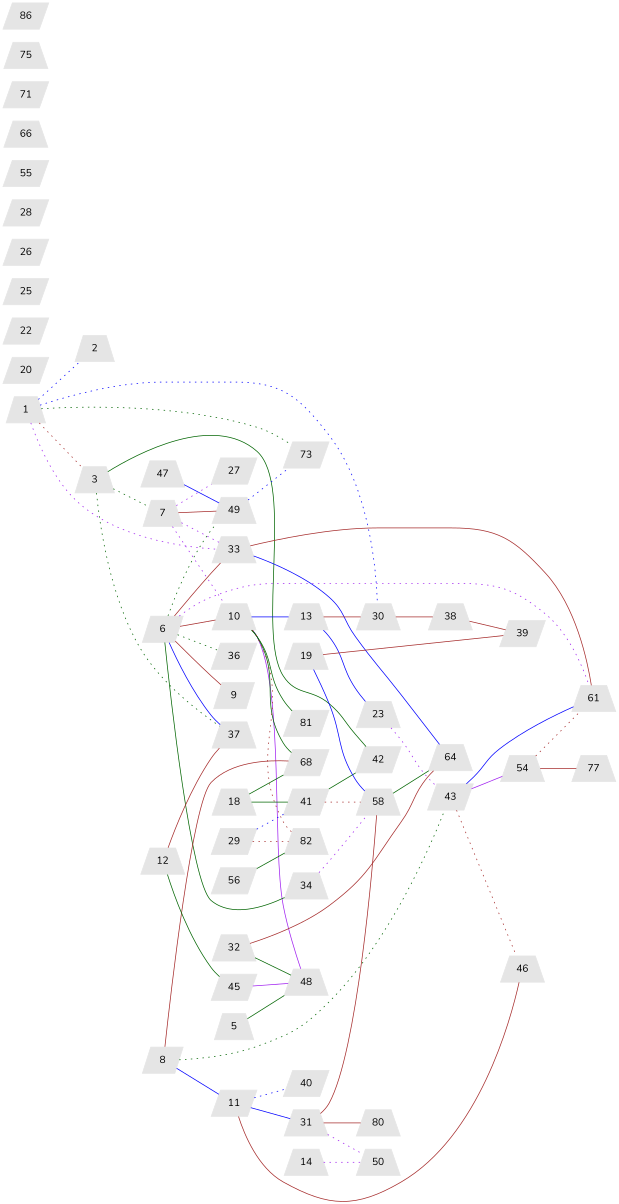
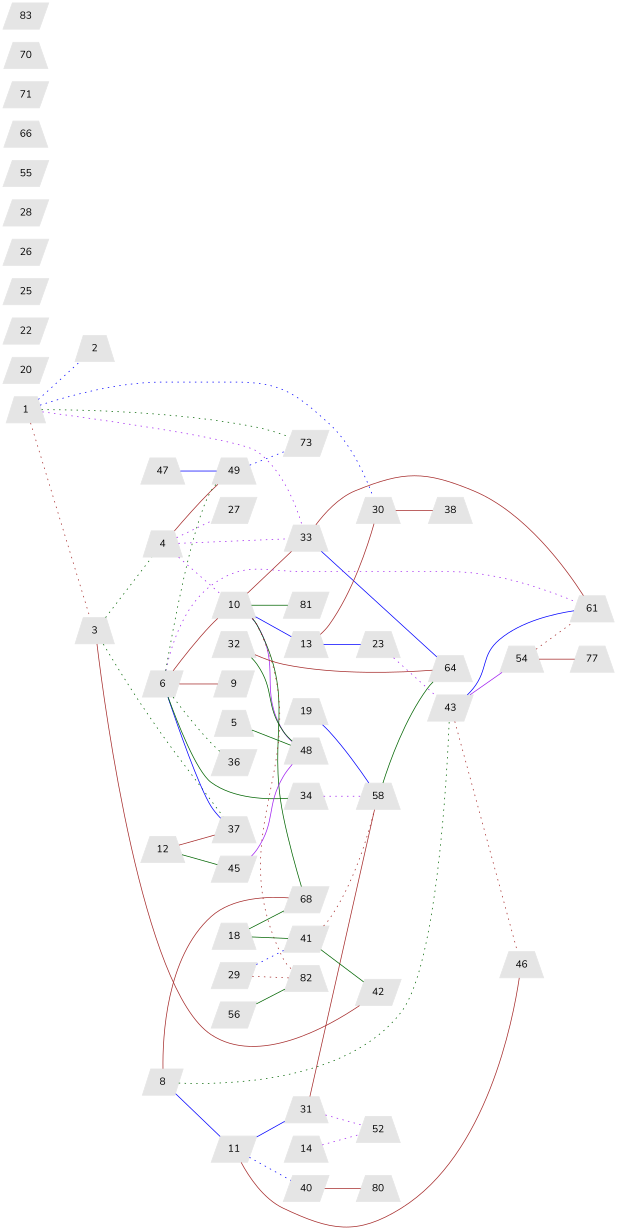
node "86": label "86" -> "83"
node "75": label "75" -> "70"
node "7": label "7" -> "4"
edge "3" -- "42": color darkgreen -> brown
edge "33" -- "6": now "33" -- "10"
node "39": removed
edge "31" -- "80": now "40" -- "80"
node "50": label "50" -> "52"
